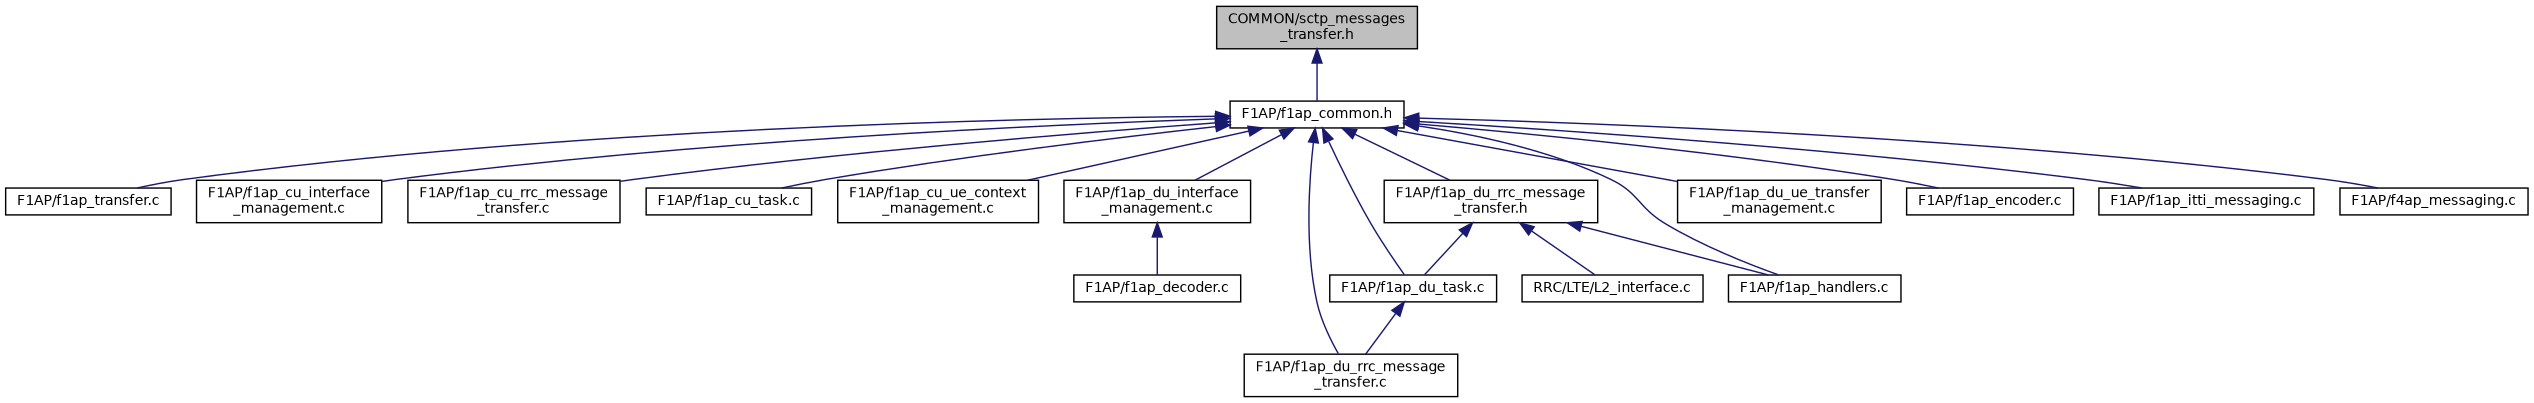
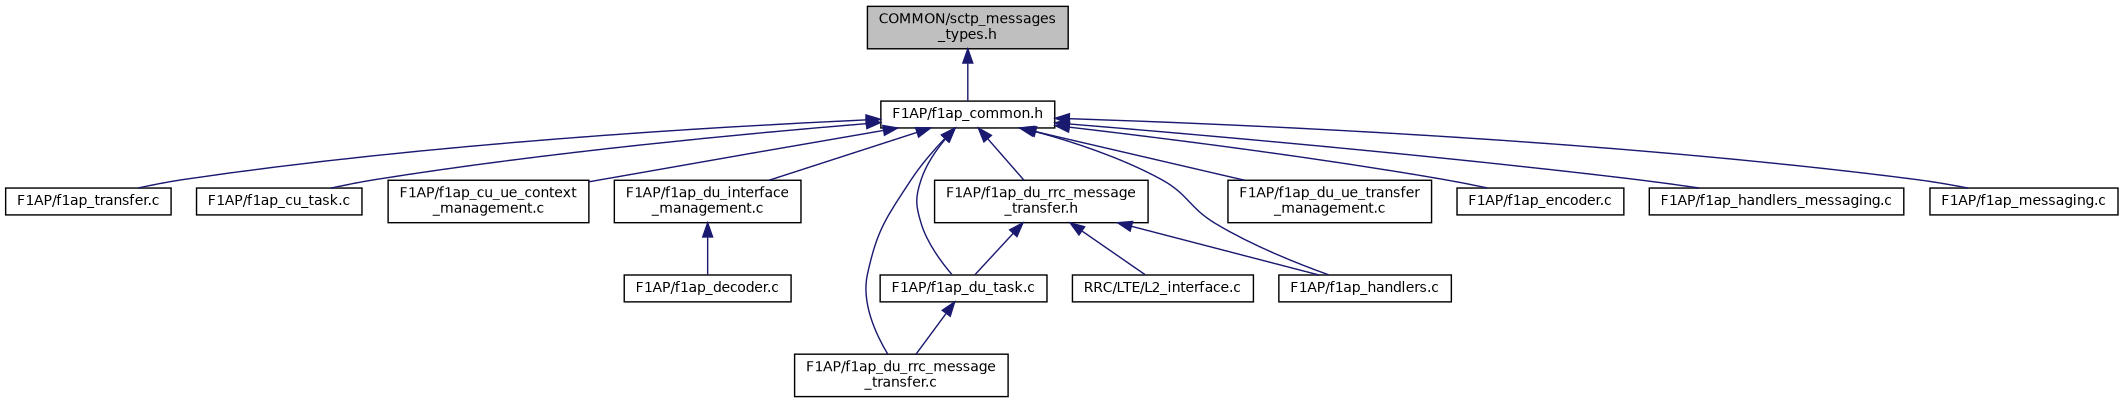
node "COMMON/sctp_messages _transfer.h": label "COMMON/sctp_messages _transfer.h" -> "COMMON/sctp_messages _types.h"
node "F1AP/f1ap_cu_interface _management.c": removed
node "F1AP/f1ap_cu_rrc_message _transfer.c": removed
node "F1AP/f1ap_itti_messaging.c": label "F1AP/f1ap_itti_messaging.c" -> "F1AP/f1ap_handlers_messaging.c"
node "F1AP/f4ap_messaging.c": label "F1AP/f4ap_messaging.c" -> "F1AP/f1ap_messaging.c"
